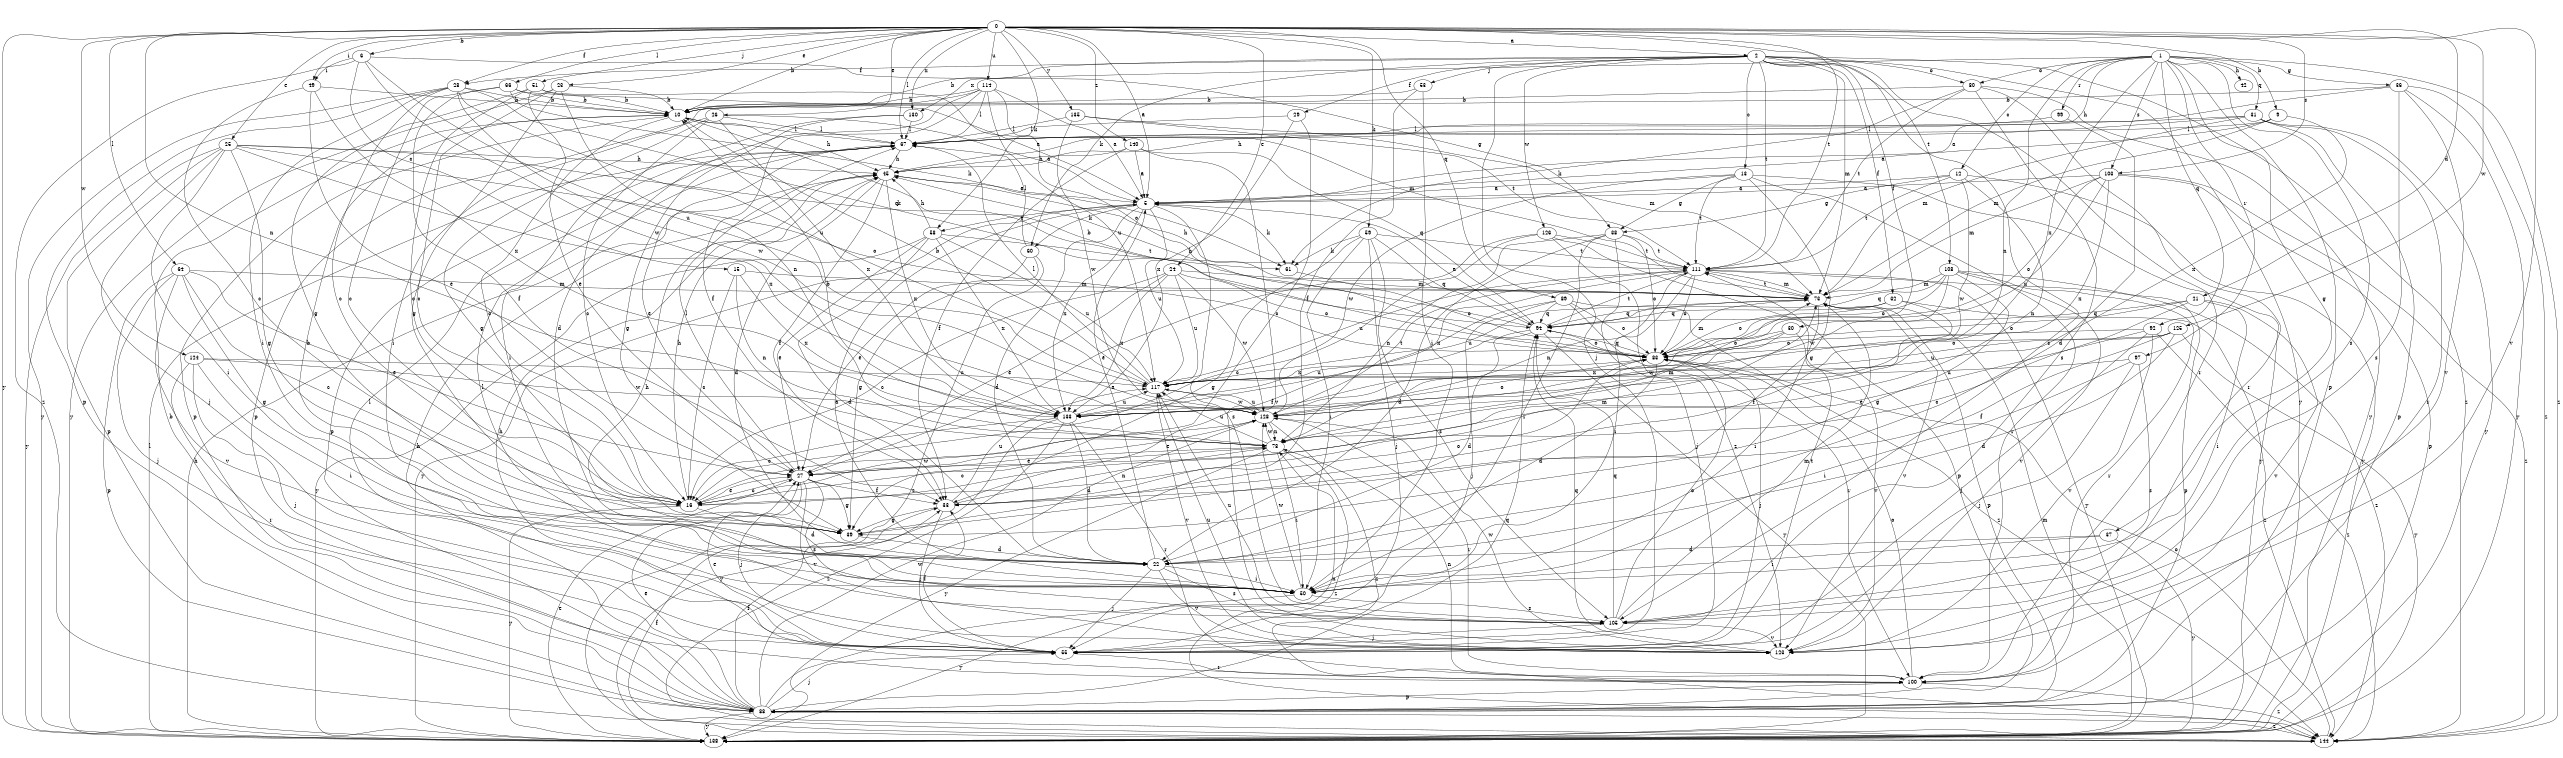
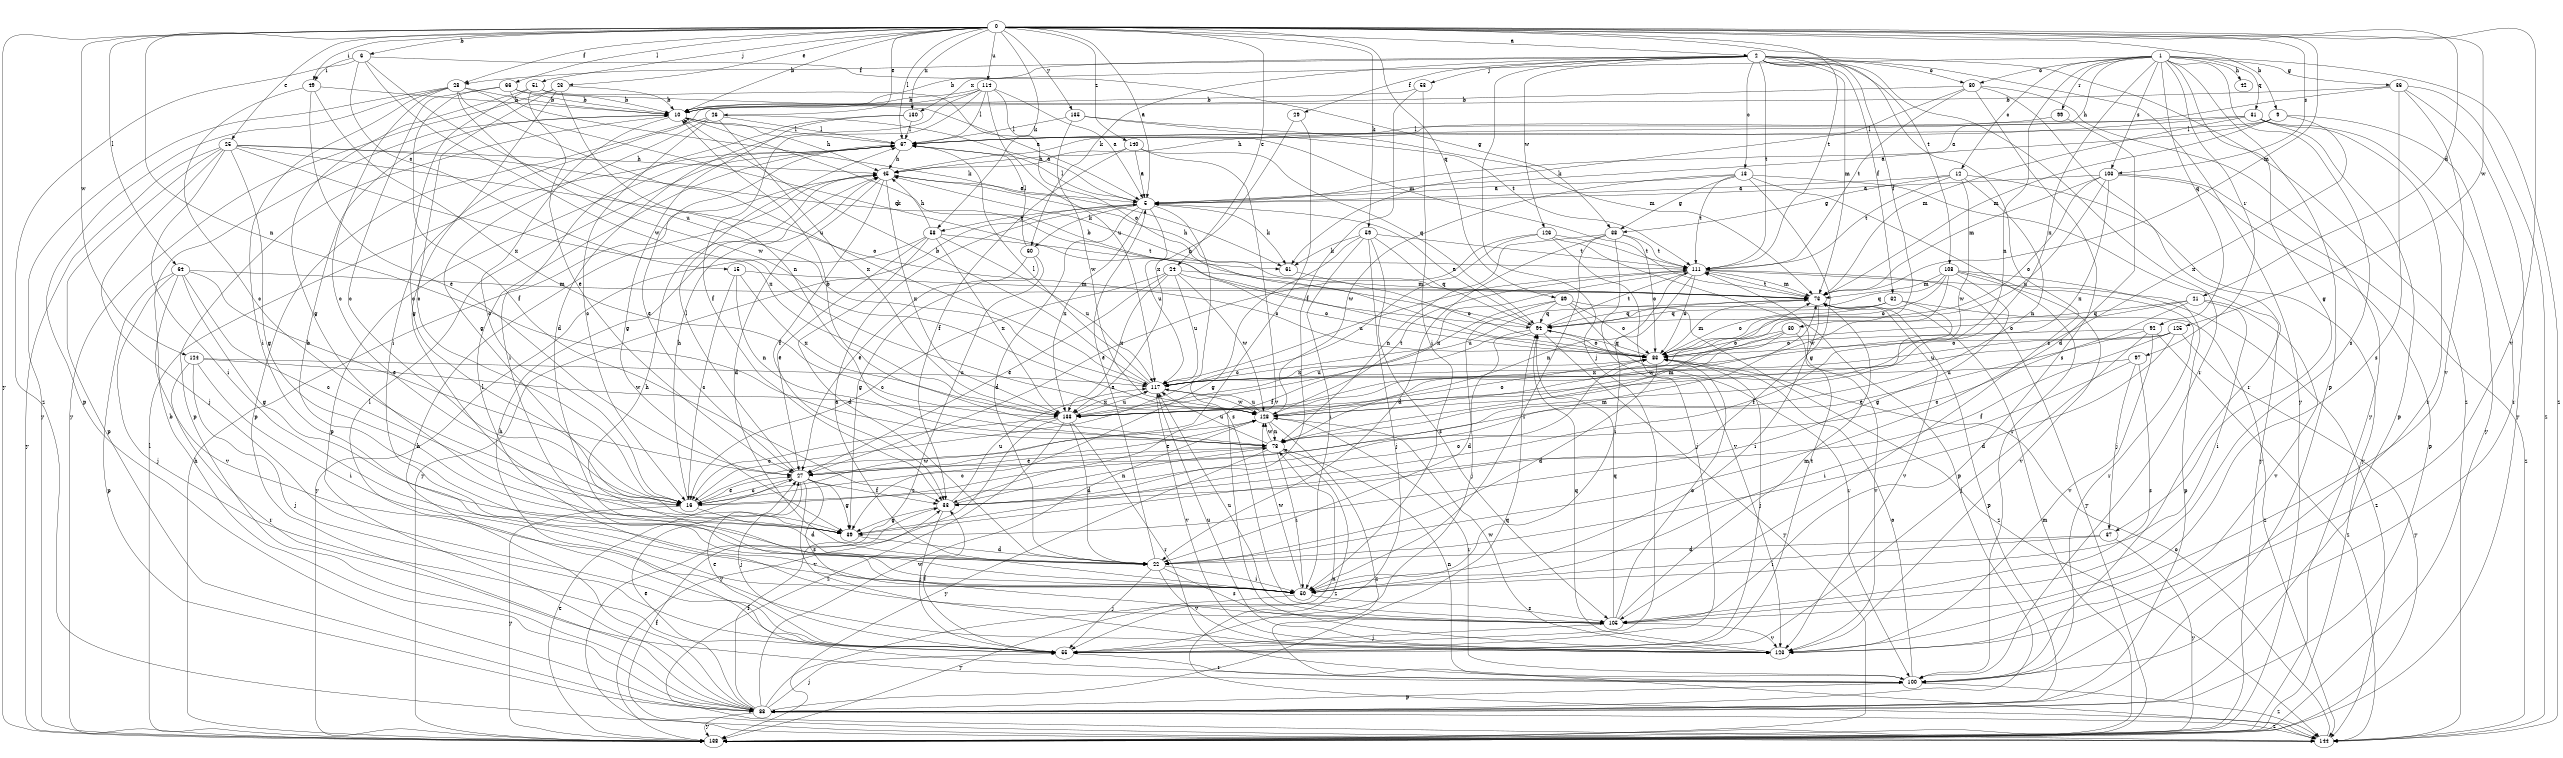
edge "0" -> "73": added, label "m"
edge "29" -> "67": now "5" -> "67"
edge "117" -> "133": added, label "x"
edge "126" -> "123": label "z" -> "v"
edge "9" -> "100": added, label "r"
edge "97" -> "55": now "97" -> "37"
